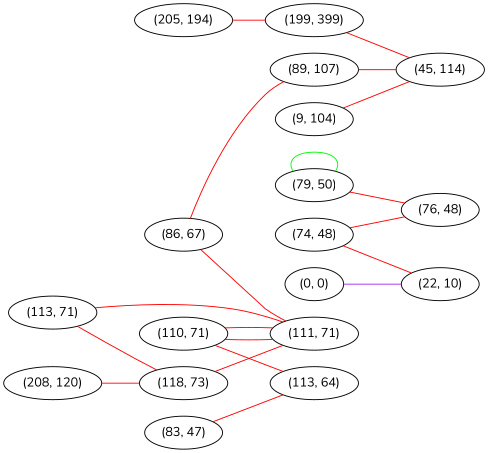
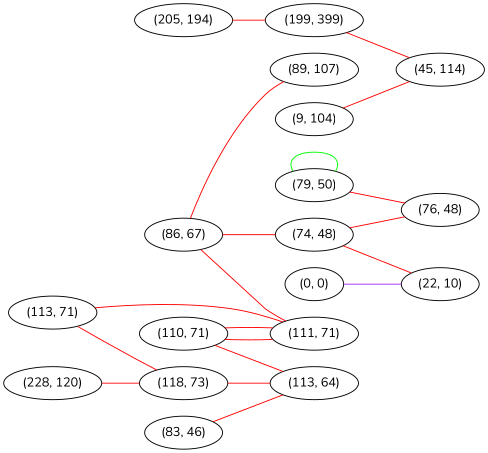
edge "(89, 107)" -- "(45, 114)": removed
edge "(86, 67)" -- "(74, 48)": added
edge "(111, 71)" -- "(118, 73)": now "(113, 64)" -- "(118, 73)"
node "(208, 120)": label "(208, 120)" -> "(228, 120)"
node "(83, 47)": label "(83, 47)" -> "(83, 46)"
